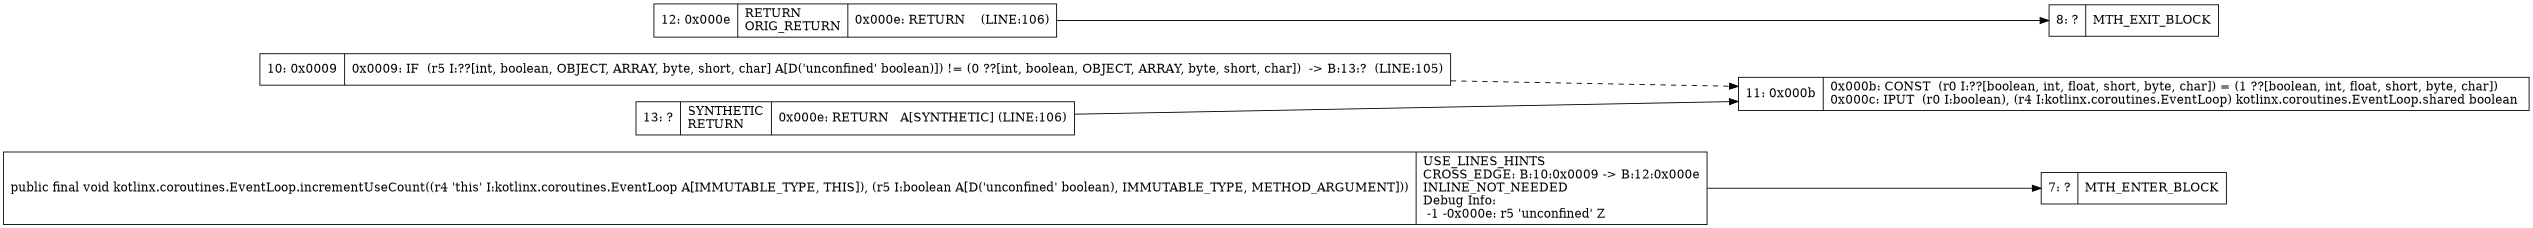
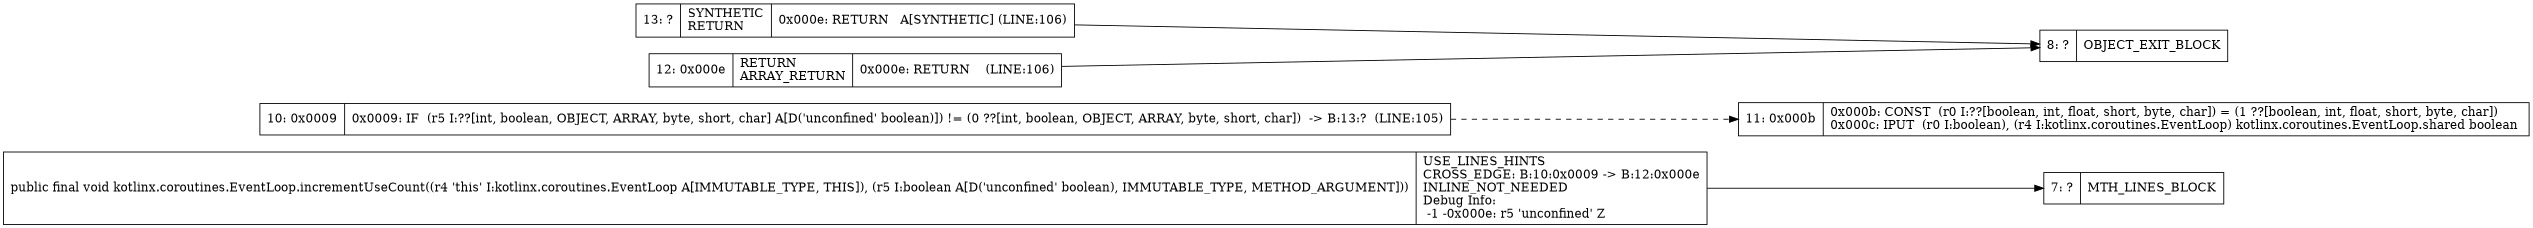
node "8: ?": text "MTH_EXIT_BLOCK" -> "OBJECT_EXIT_BLOCK"
node "12: 0x000e": text "ORIG_RETURN" -> "ARRAY_RETURN"
edge "13: ?" -> "11: 0x000b": now "13: ?" -> "8: ?"
node "7: ?": text "MTH_ENTER_BLOCK" -> "MTH_LINES_BLOCK"
